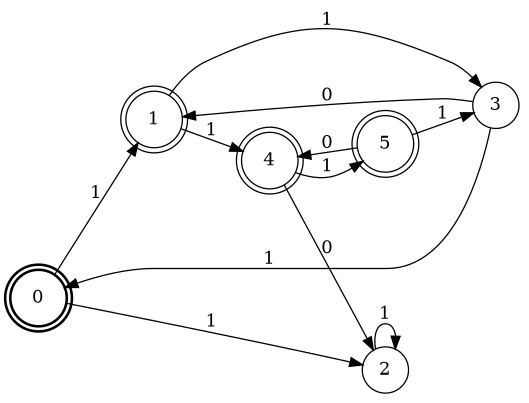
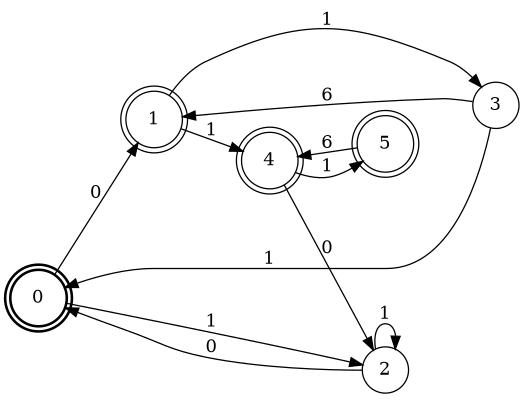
edge "3" -> "1": label "0" -> "6"
edge "5" -> "3": removed, label "1"
edge "5" -> "4": label "0" -> "6"
edge "0" -> "1": label "1" -> "0"
edge "2" -> "0": added, label "0"
